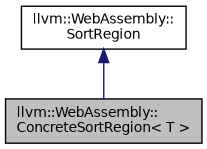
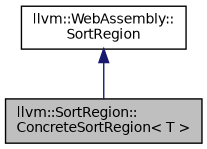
node "llvm::WebAssembly:: ConcreteSortRegion< T >": label "llvm::WebAssembly:: ConcreteSortRegion< T >" -> "llvm::SortRegion:: ConcreteSortRegion< T >"
